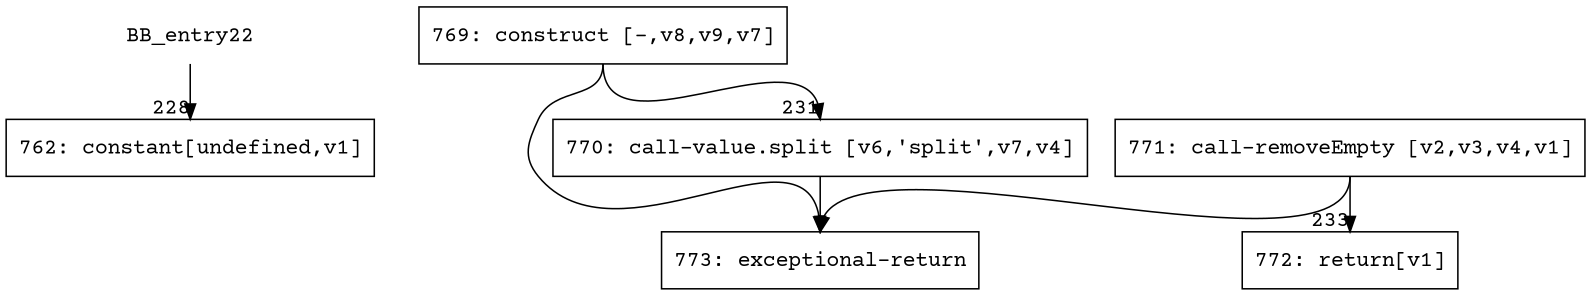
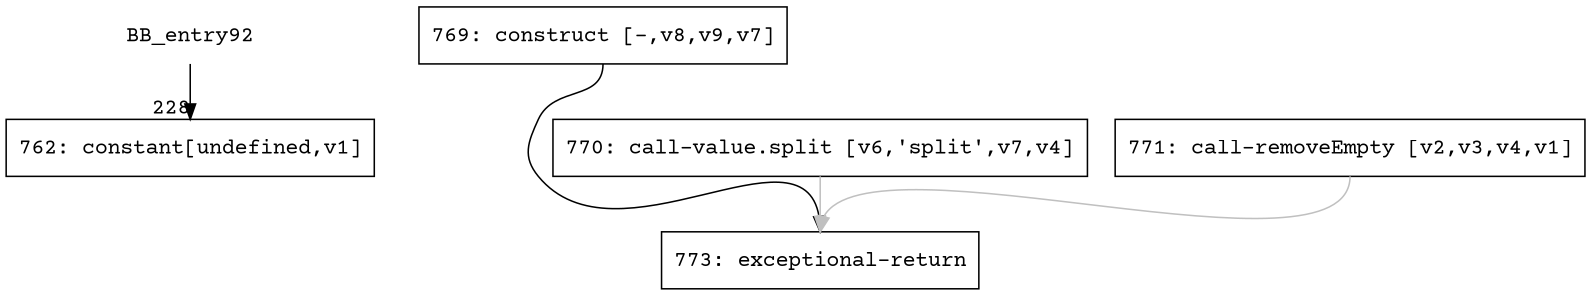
node "BB_entry22": label "BB_entry22" -> "BB_entry92"
edge "769: construct [-,v8,v9,v7]" -> "770: call-value.split [v6,'split',v7,v4]": removed
edge "770: call-value.split [v6,'split',v7,v4]" -> "773: exceptional-return": color black -> gray
edge "771: call-removeEmpty [v2,v3,v4,v1]" -> "773: exceptional-return": color black -> gray
node "772: return[v1]": removed
